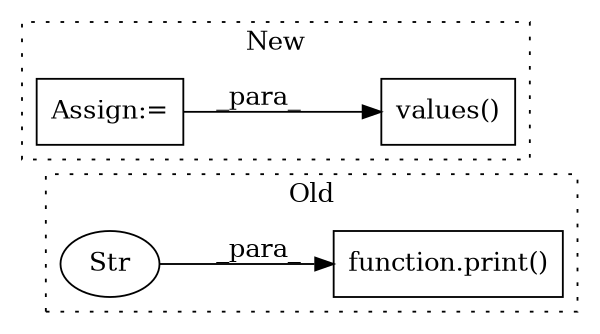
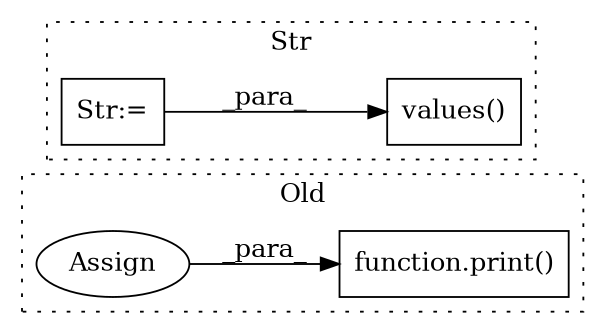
cluster "New": label "New" -> "Str"
node "Assign:=": label "Assign:=" -> "Str:="
node "Str": label "Str" -> "Assign"
